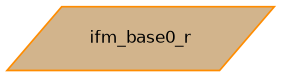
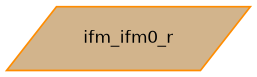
node "ifm_base0_r": label "ifm_base0_r" -> "ifm_ifm0_r"
